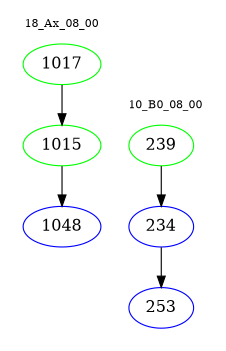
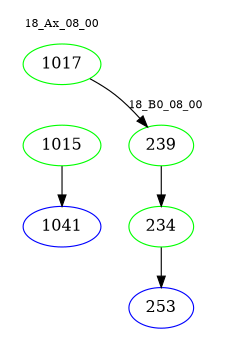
edge "1017" -> "1015": now "1017" -> "239"
cluster "10_B0_08_00": label "10_B0_08_00" -> "18_B0_08_00"
node "1048": label "1048" -> "1041"
node "234": color blue -> green
